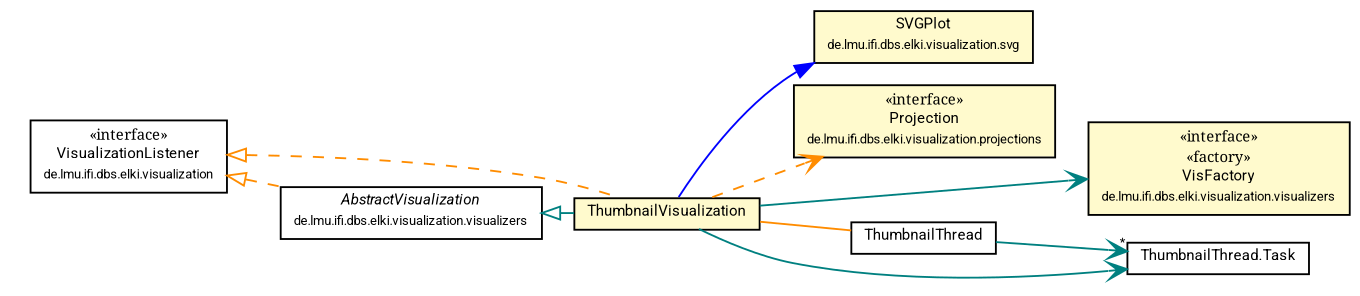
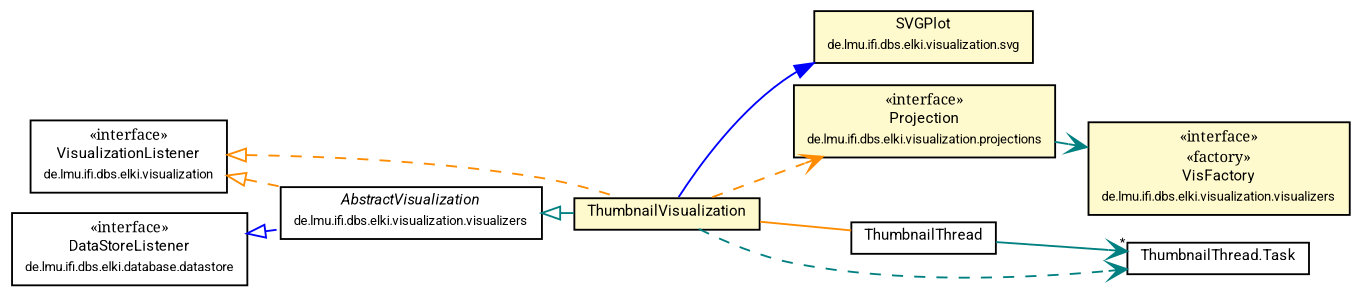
edge "ThumbnailVisualization" -> "VisFactory": now "Projection" -> "VisFactory"
node "DataStoreListener": added
edge "ThumbnailVisualization" -> "ThumbnailThread.Task": style solid -> dashed
